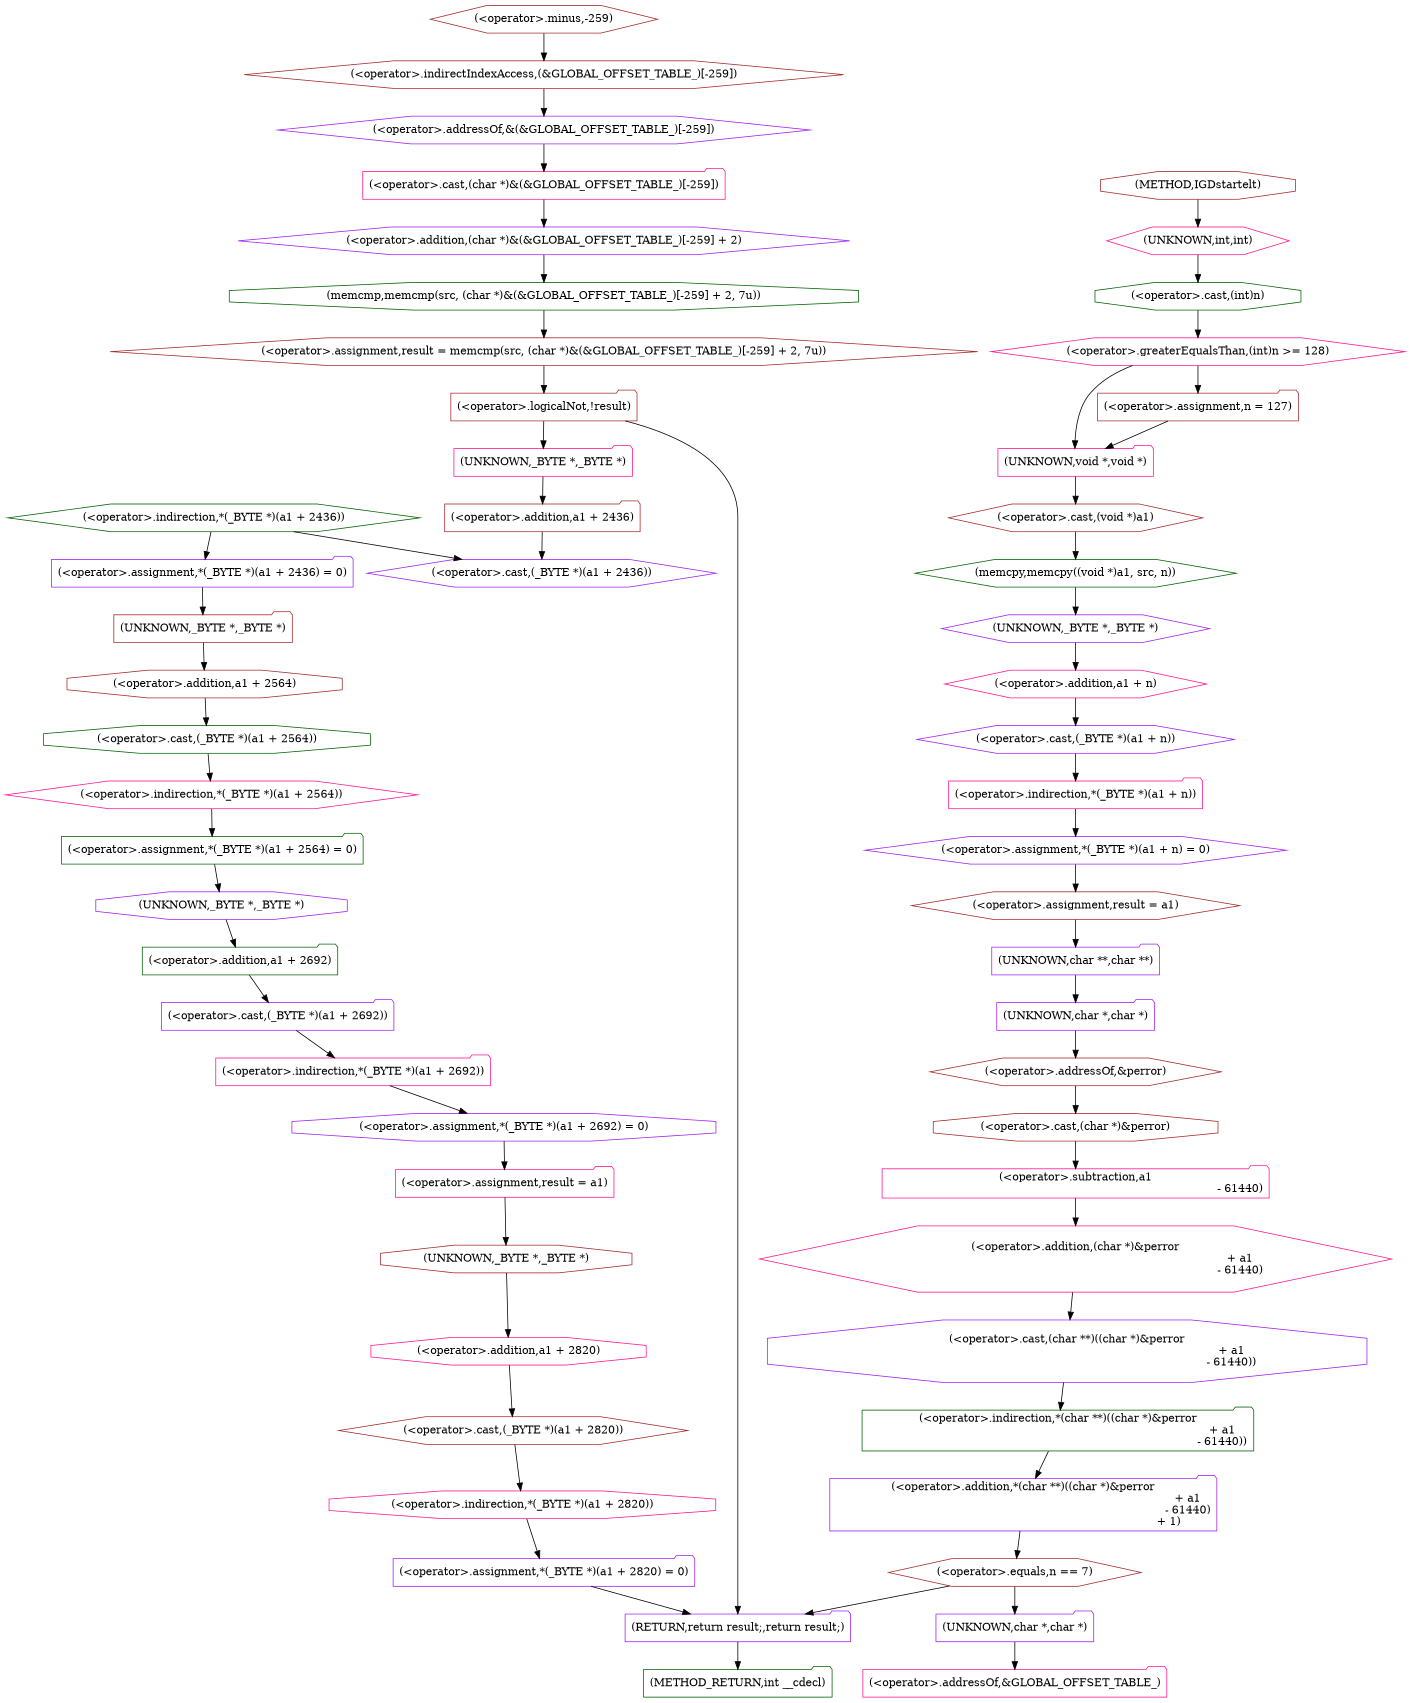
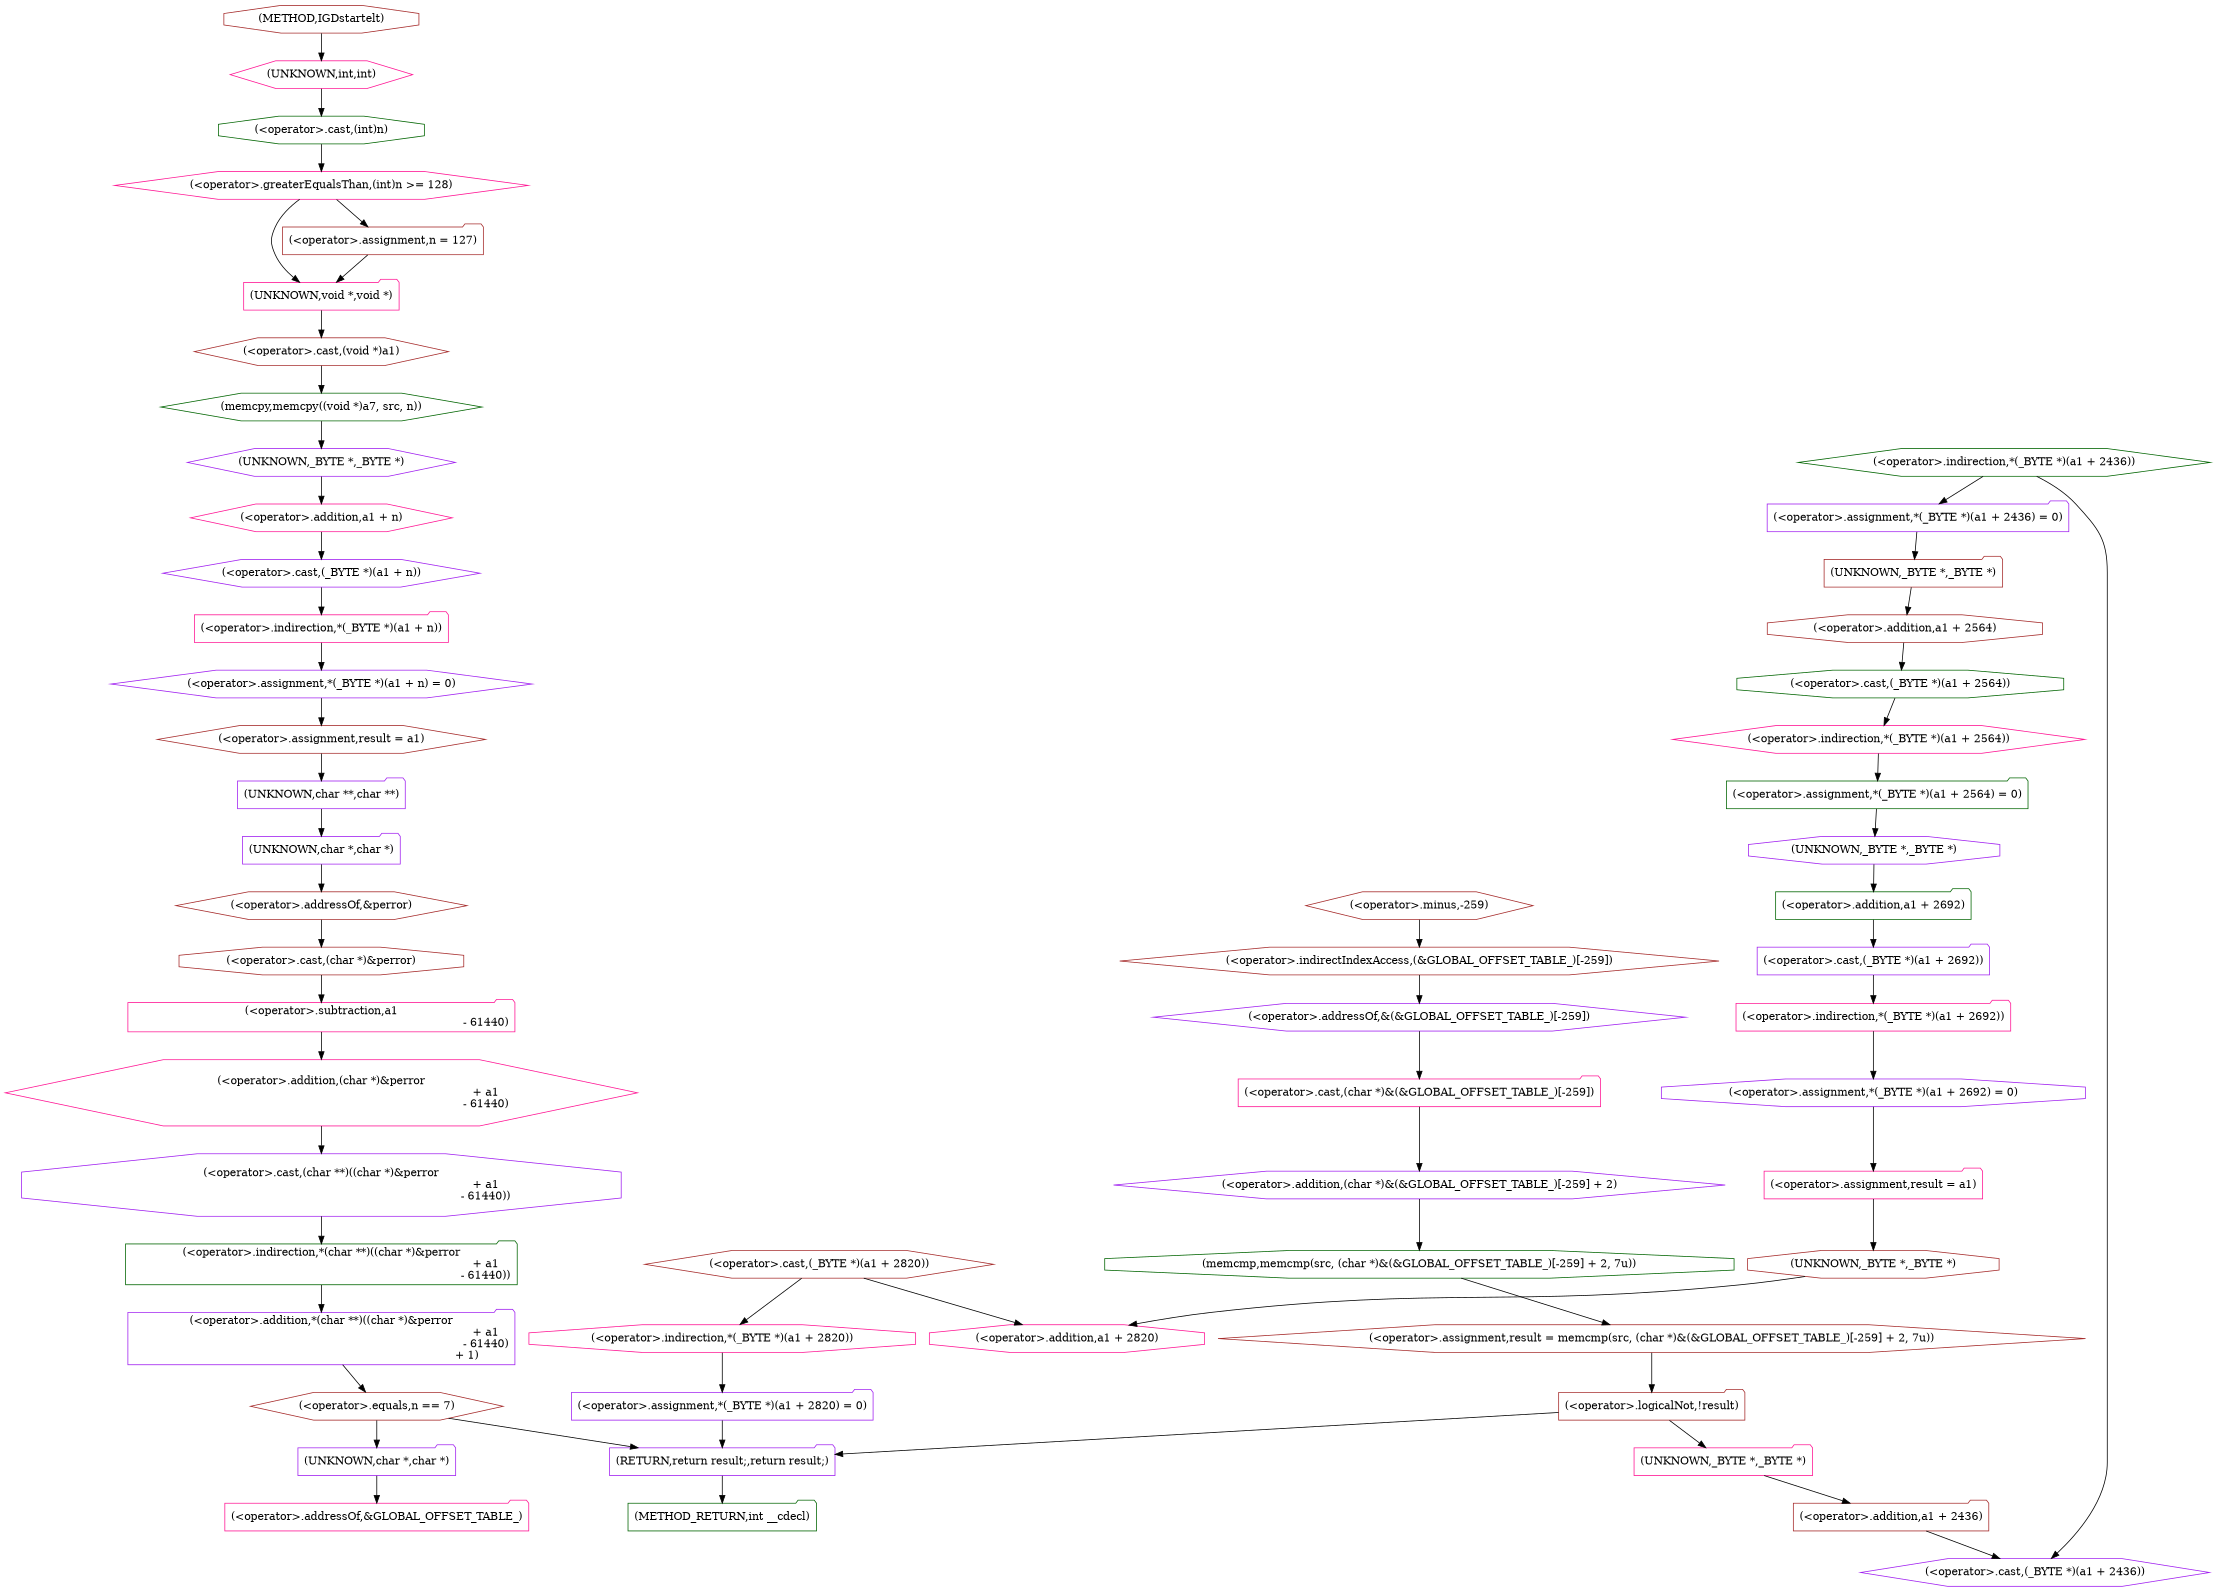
node "(memcpy,memcpy((void *)a1, src, n))": label "(memcpy,memcpy((void *)a1, src, n))" -> "(memcpy,memcpy((void *)a7, src, n))"
edge "(<operator>.addition,a1 + 2820)" -> "(<operator>.cast,(_BYTE *)(a1 + 2820))": reversed
